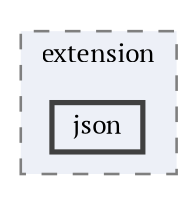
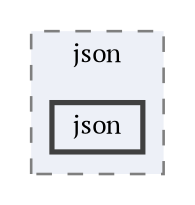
cluster "extension": label "extension" -> "json"
